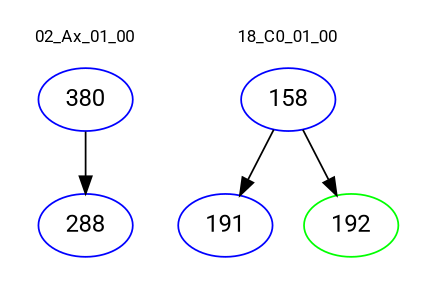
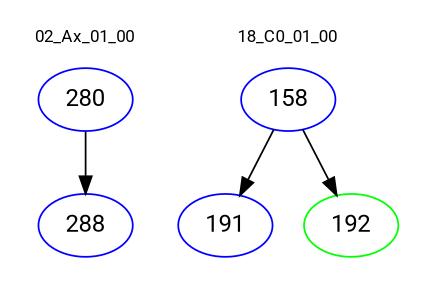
node "380": label "380" -> "280"
